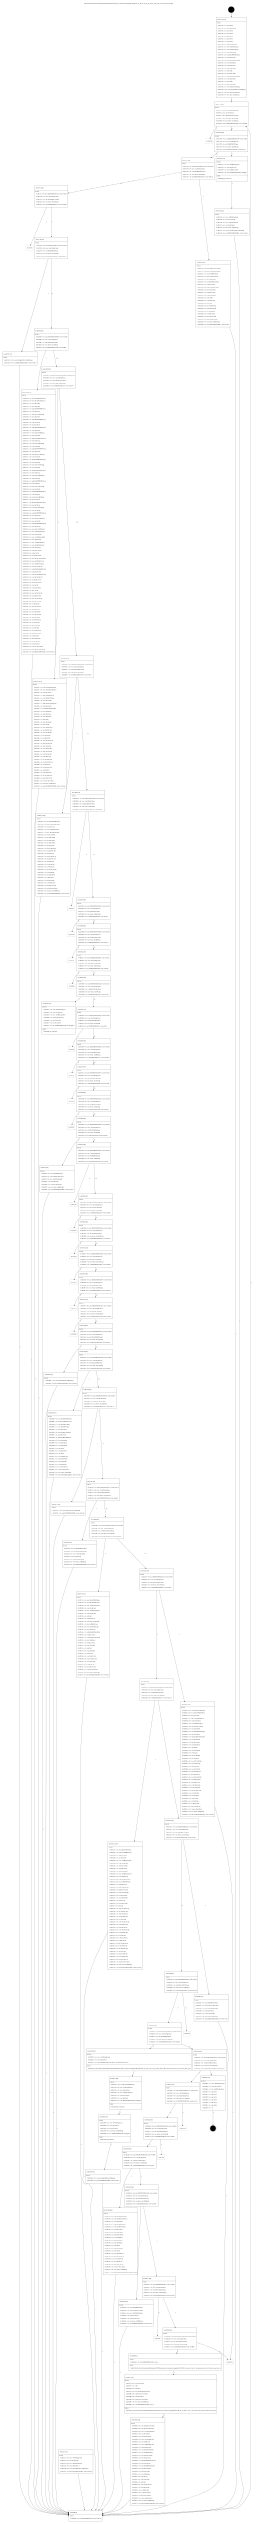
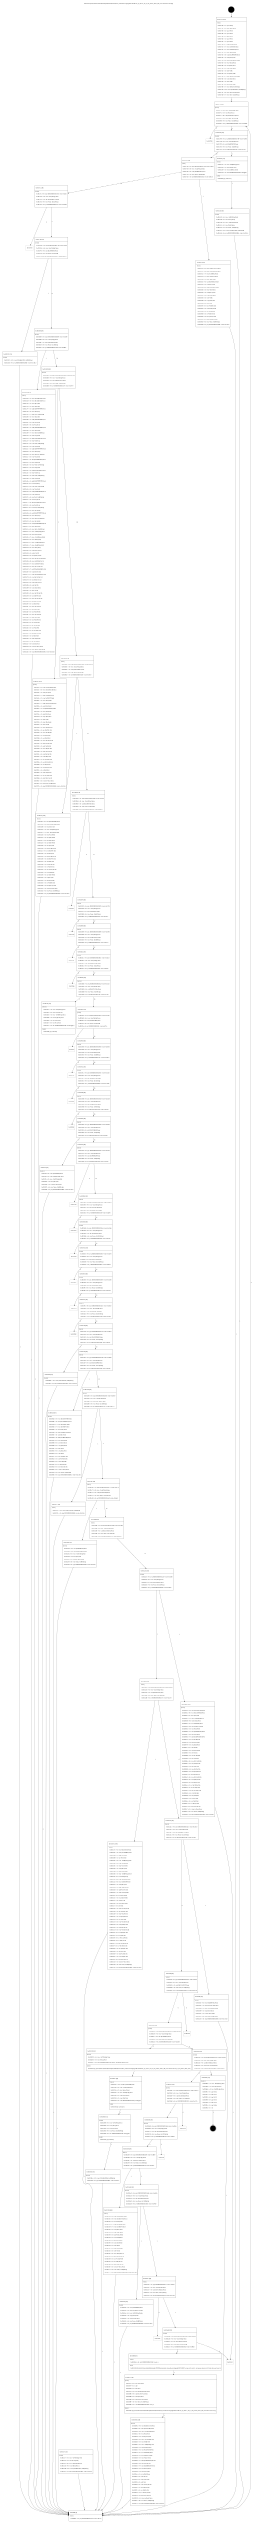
node "0x401f7a [122]": removed
